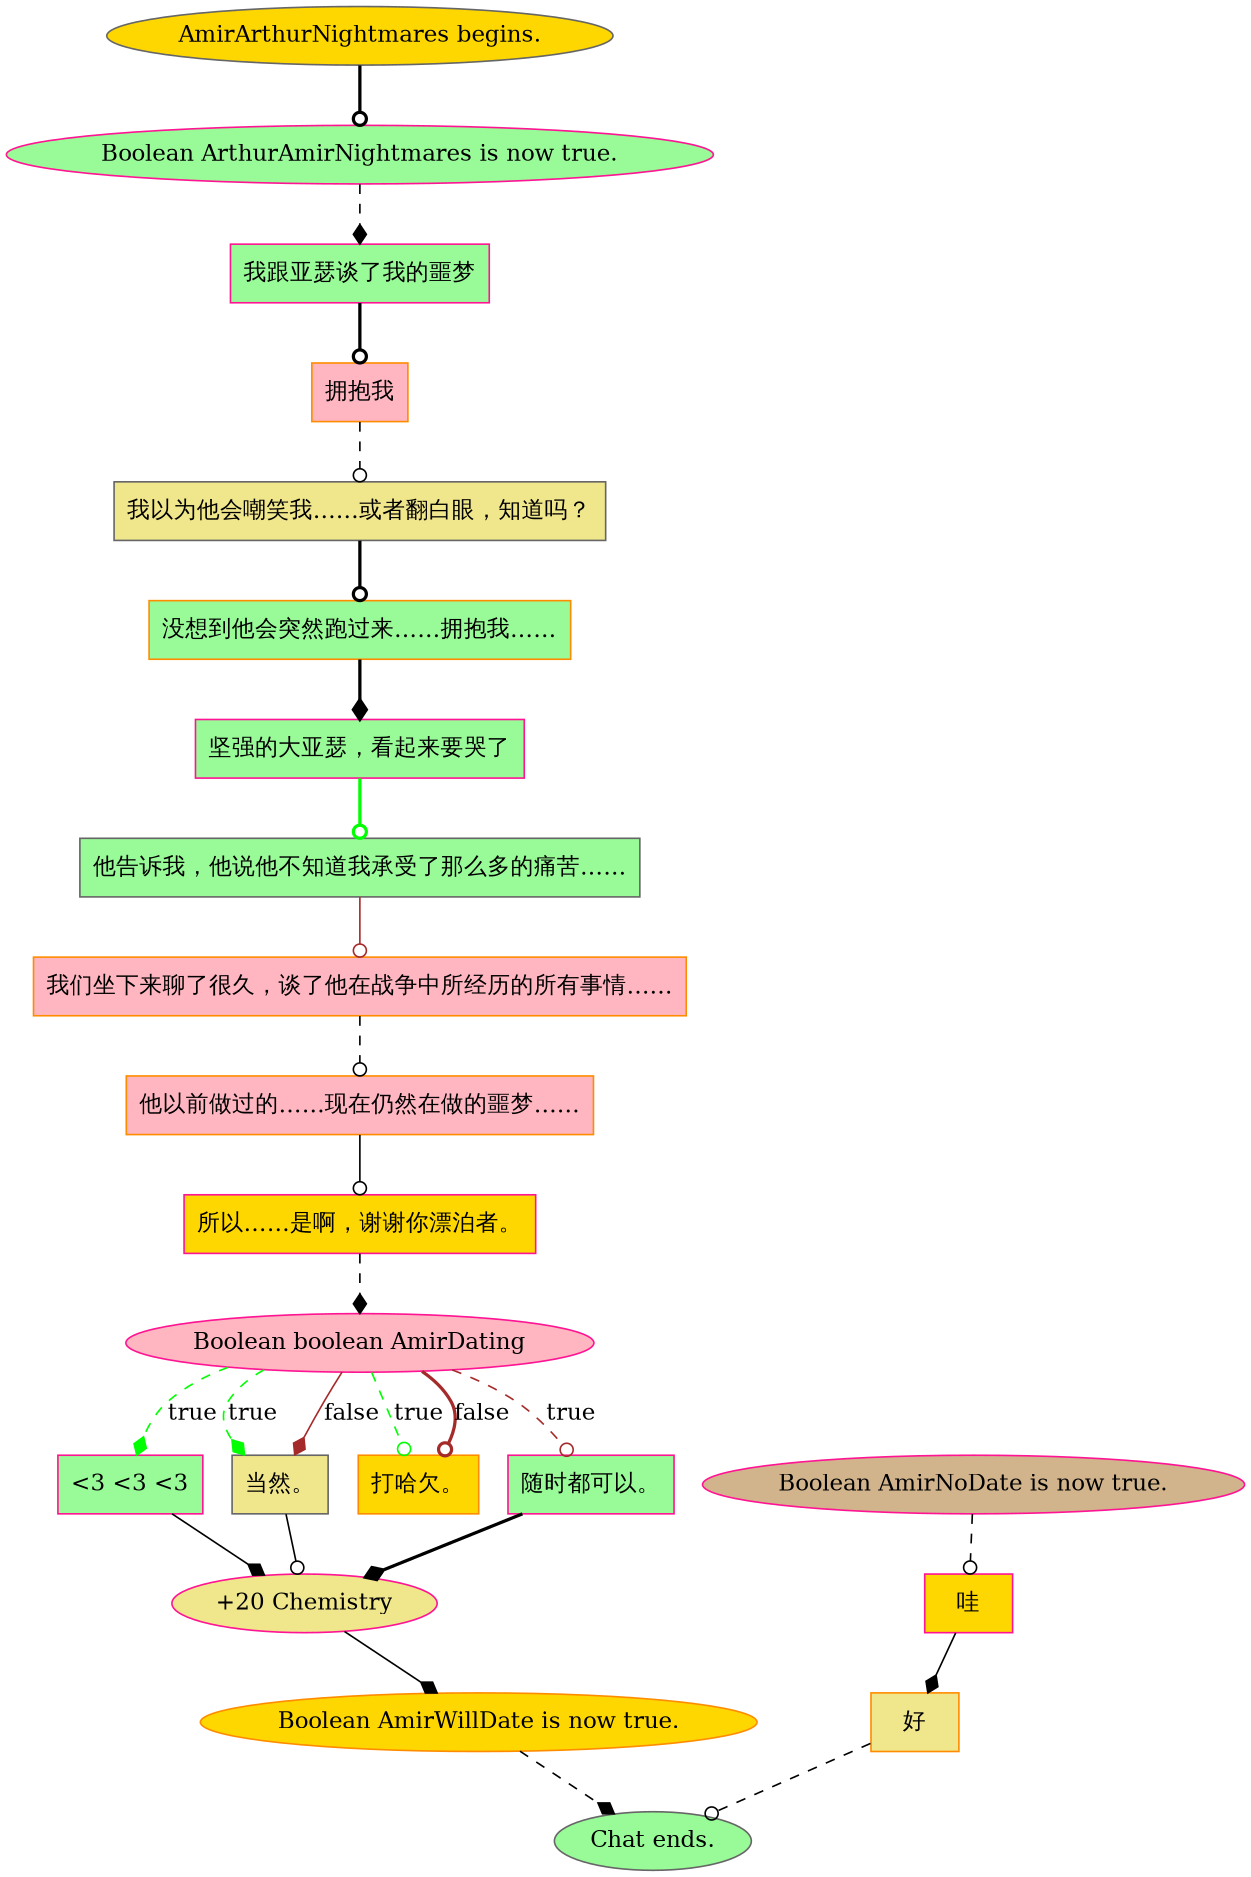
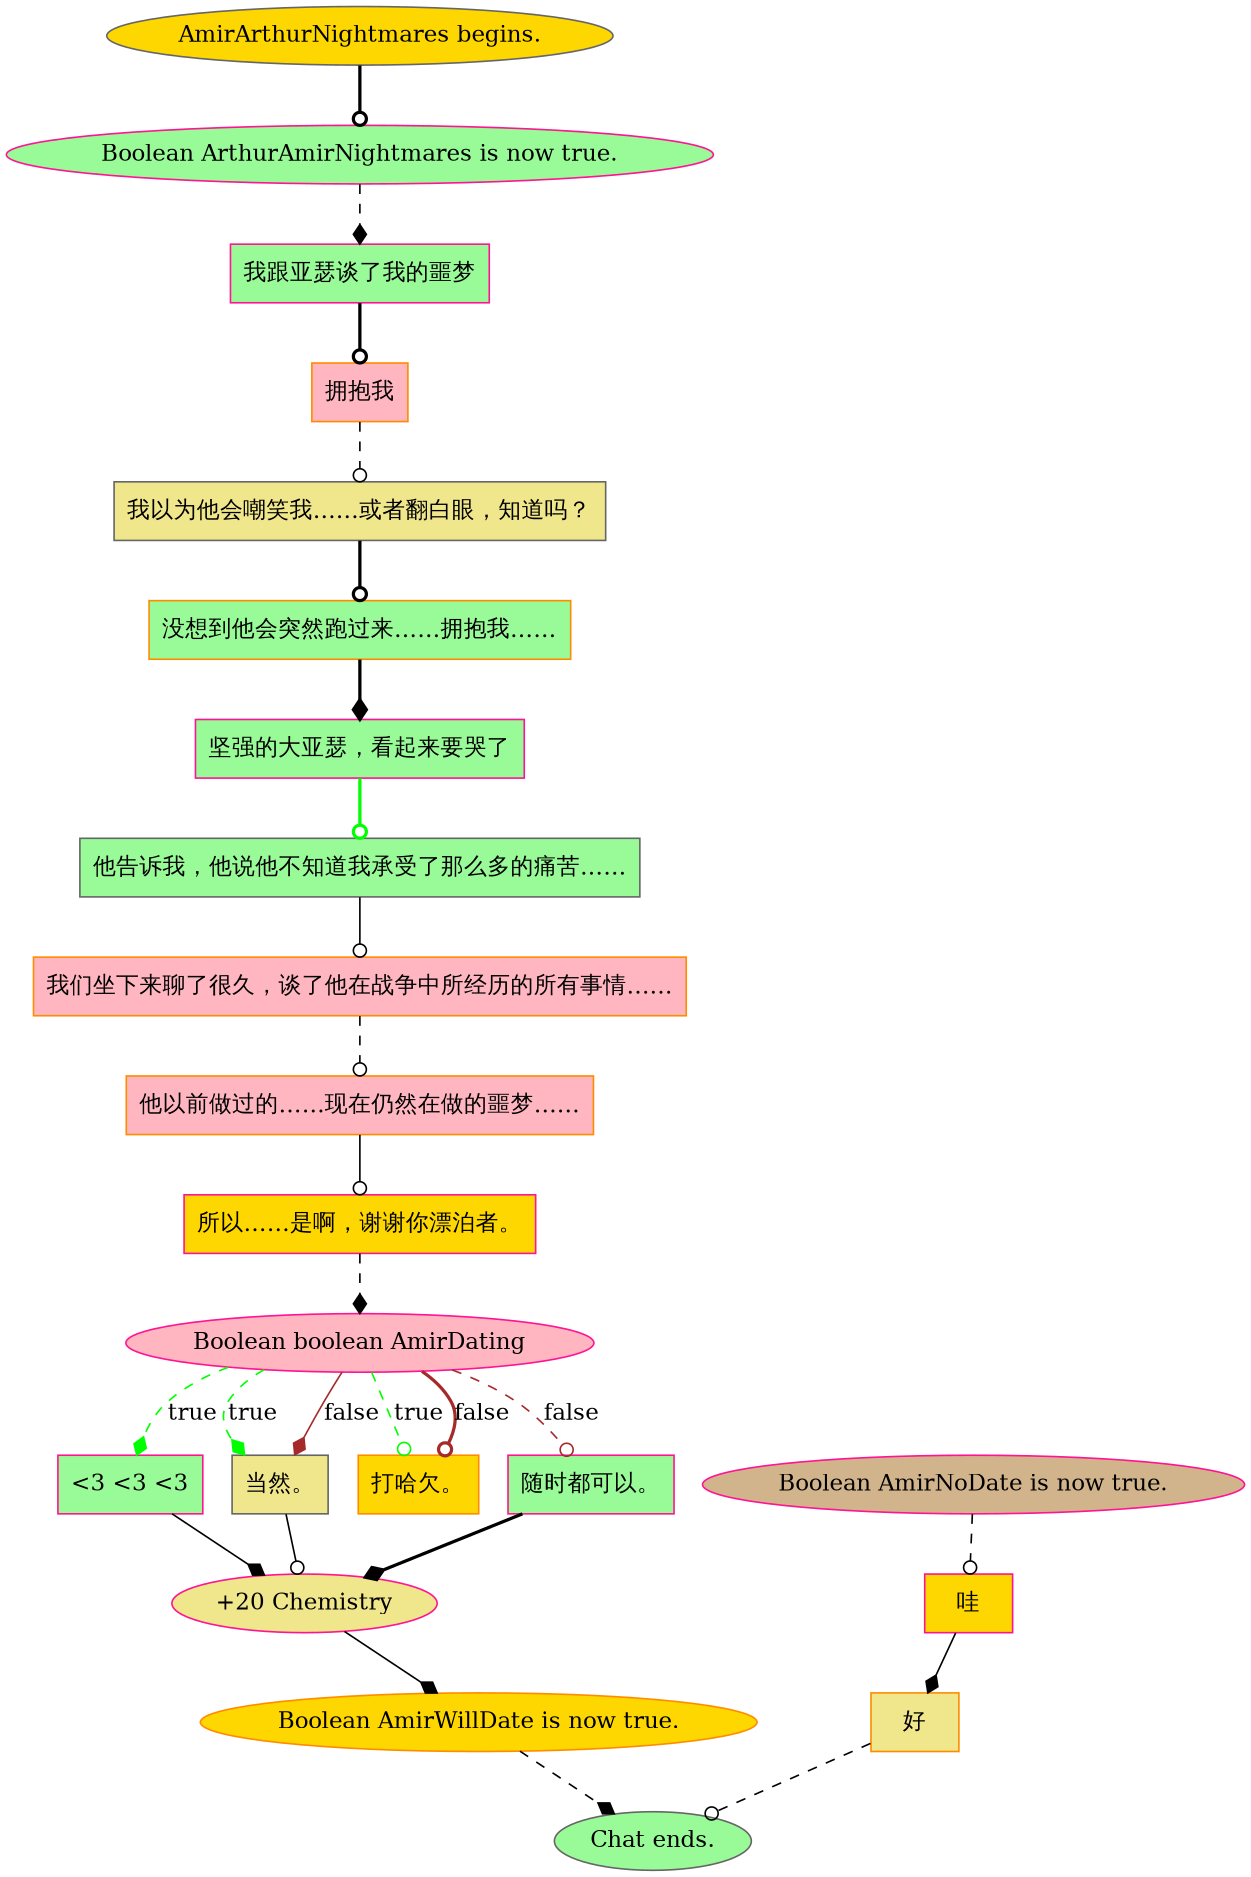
edge "他告诉我，他说他不知道我承受了那么多的痛苦……" -> "我们坐下来聊了很久，谈了他在战争中所经历的所有事情……": color brown -> black
edge "Boolean boolean AmirDating" -> "随时都可以。": label "true" -> "false"
